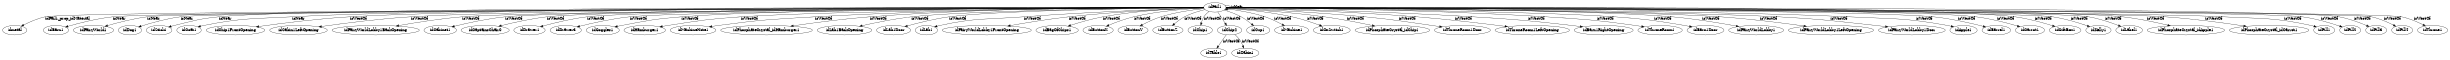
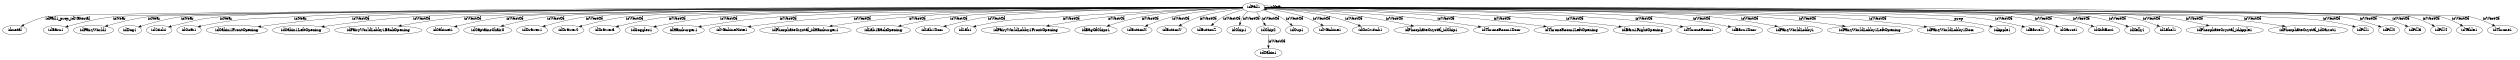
edge "idPail1" -> "idApple1": label "isWestOf" -> "prop"
node "idChip1FrontOpening": label "idChip1FrontOpening" -> "idCabin1FrontOpening"
node "idDrawer2": added
edge "idChip2" -> "idTable1": now "idPail1" -> "idTable1"
